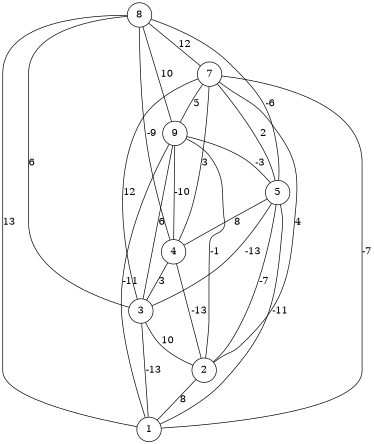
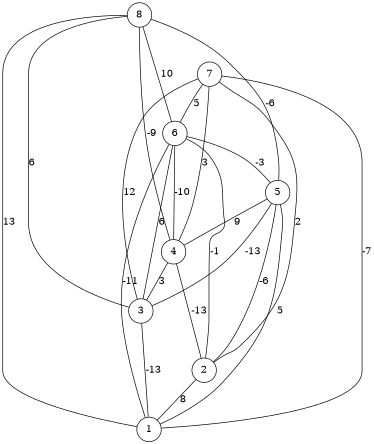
edge "8" -- "7": removed, label "12"
edge "7" -- "5": removed, label "2"
node "9": label "9" -> "6"
edge "5" -- "4": label "8" -> "9"
edge "7" -- "2": label "4" -> "2"
edge "5" -- "2": label "-7" -> "-6"
edge "5" -- "1": label "-11" -> "5"
edge "3" -- "2": removed, label "10"
